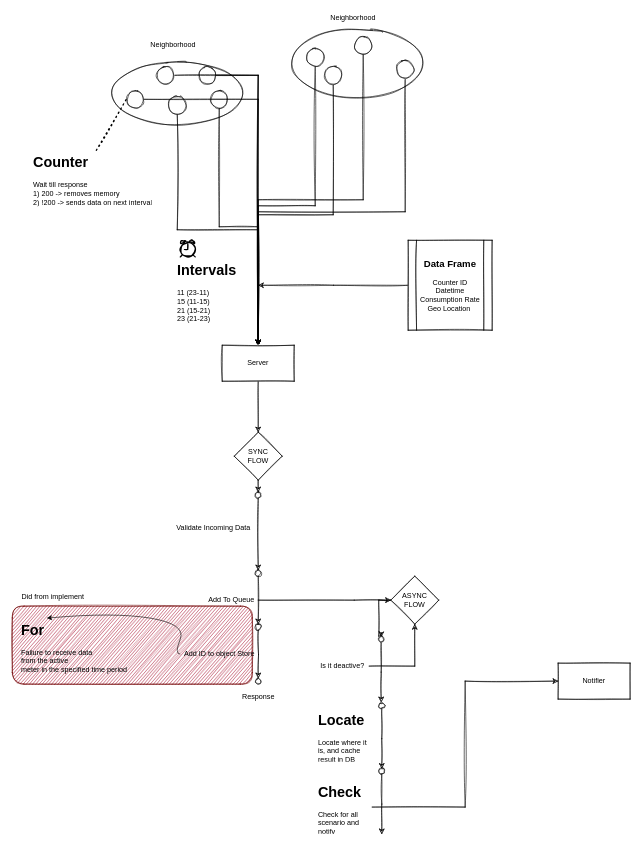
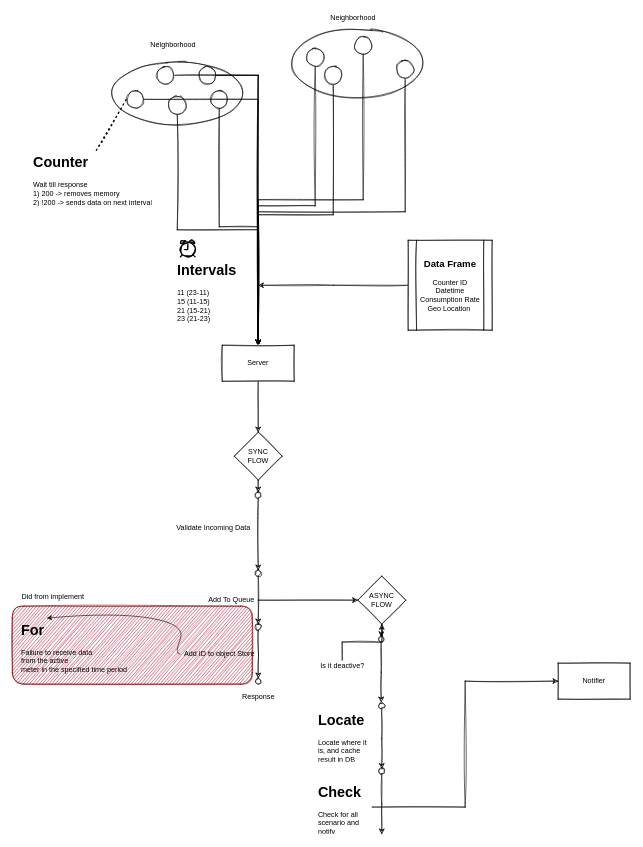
node "ASYNC FLOW": moved (415, 600) -> (382, 600)
